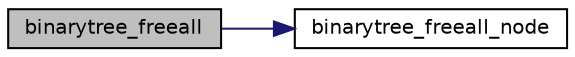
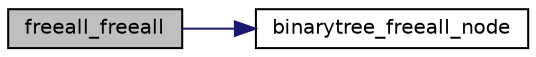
node "binarytree_freeall": label "binarytree_freeall" -> "freeall_freeall"
